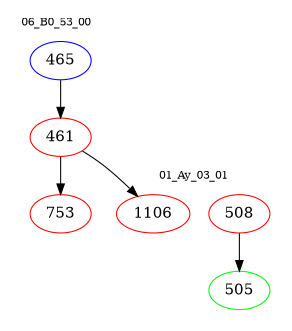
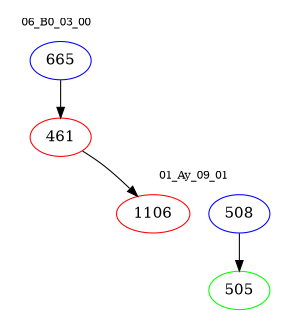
cluster "06_B0_53_00": label "06_B0_53_00" -> "06_B0_03_00"
node "465": label "465" -> "665"
cluster "01_Ay_03_01": label "01_Ay_03_01" -> "01_Ay_09_01"
node "753": removed
node "508": color red -> blue
